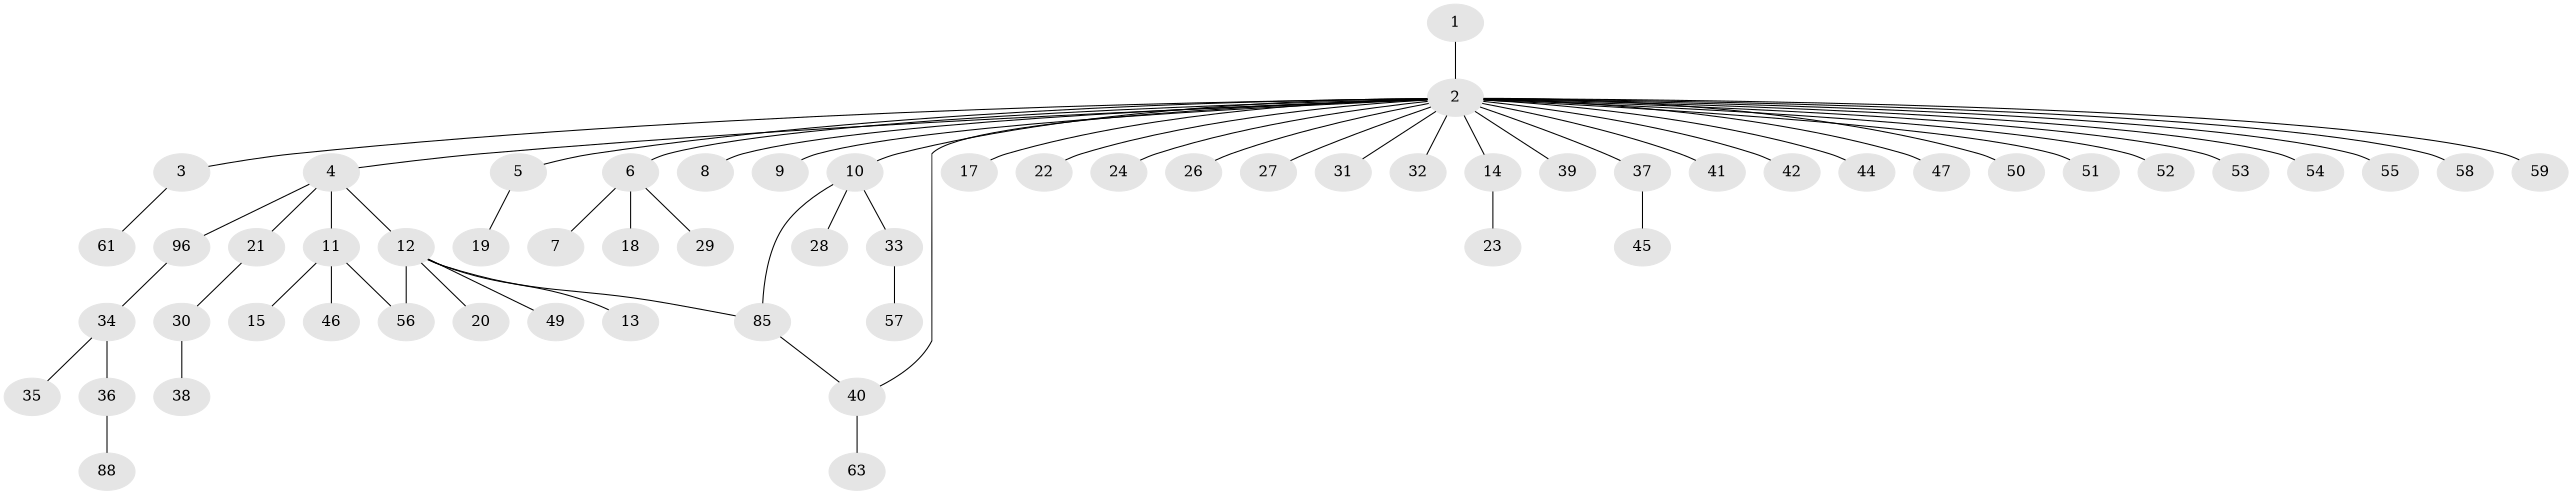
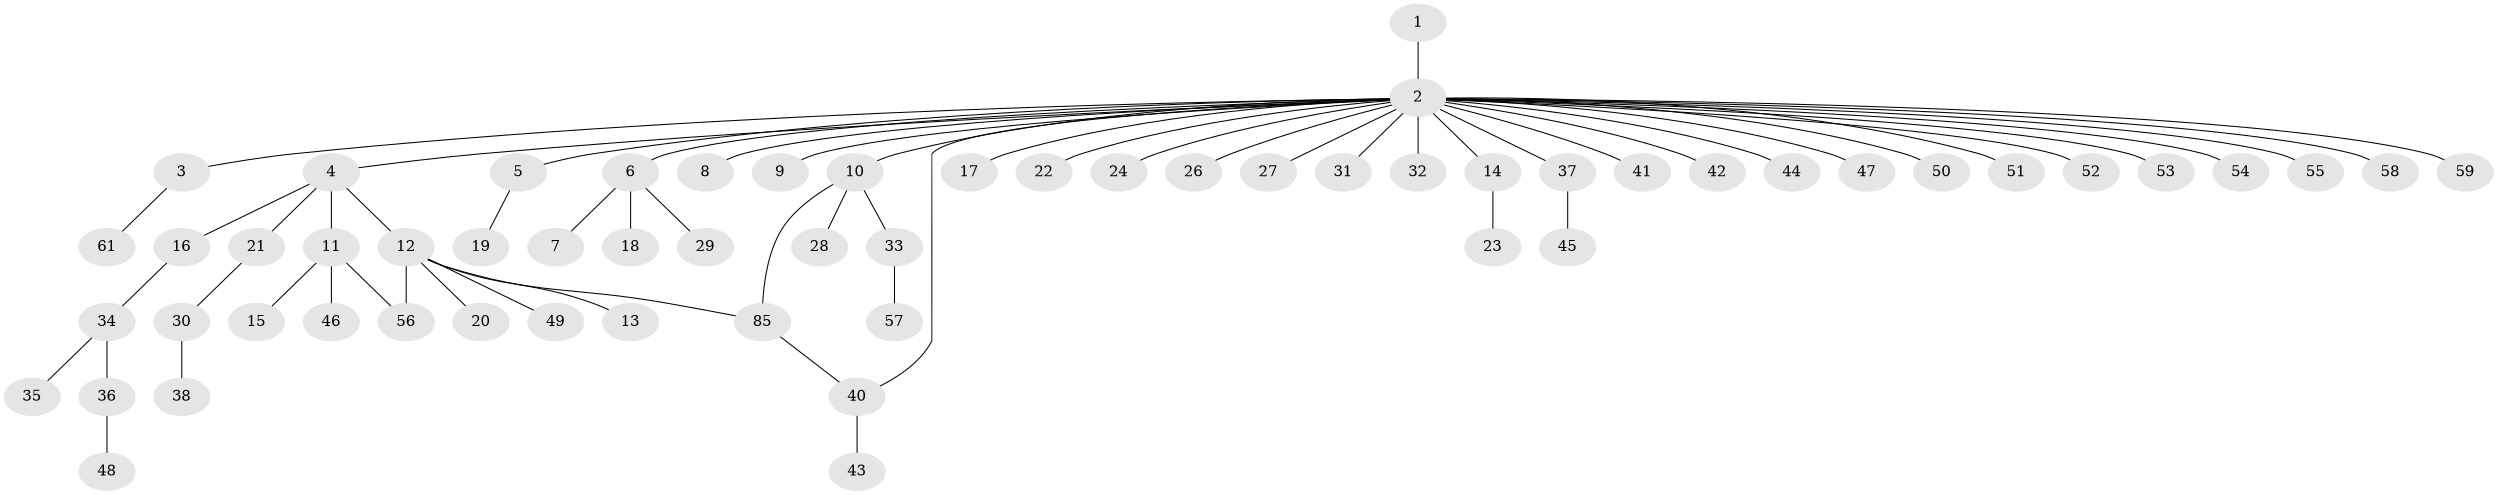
node "39": removed
node "96": label "96" -> "16"
node "88": label "88" -> "48"
node "63": label "63" -> "43"
